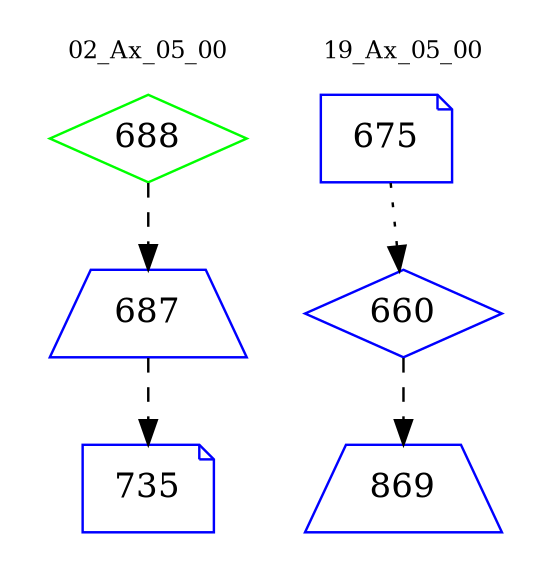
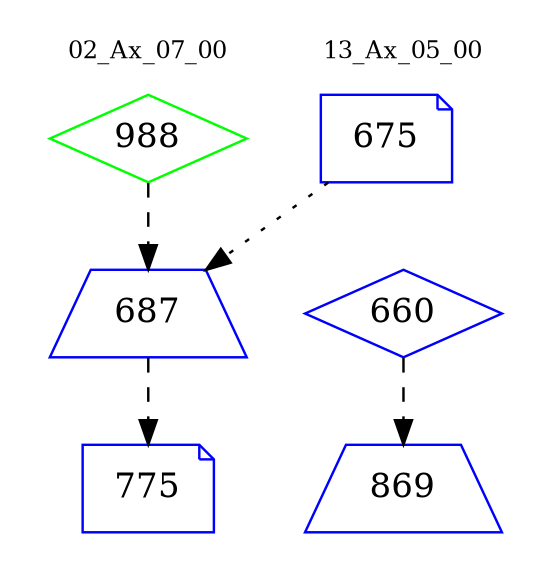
cluster "02_Ax_05_00": label "02_Ax_05_00" -> "02_Ax_07_00"
cluster "19_Ax_05_00": label "19_Ax_05_00" -> "13_Ax_05_00"
node "688": label "688" -> "988"
edge "675" -> "660": now "675" -> "687"
node "735": label "735" -> "775"
